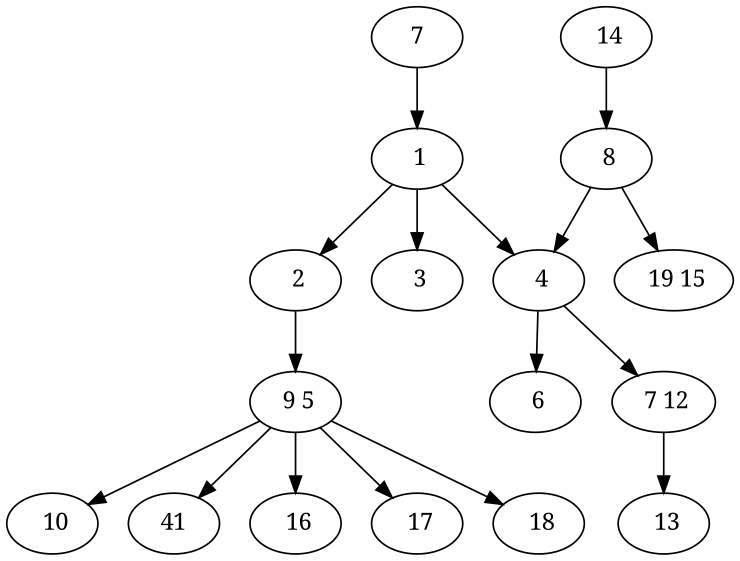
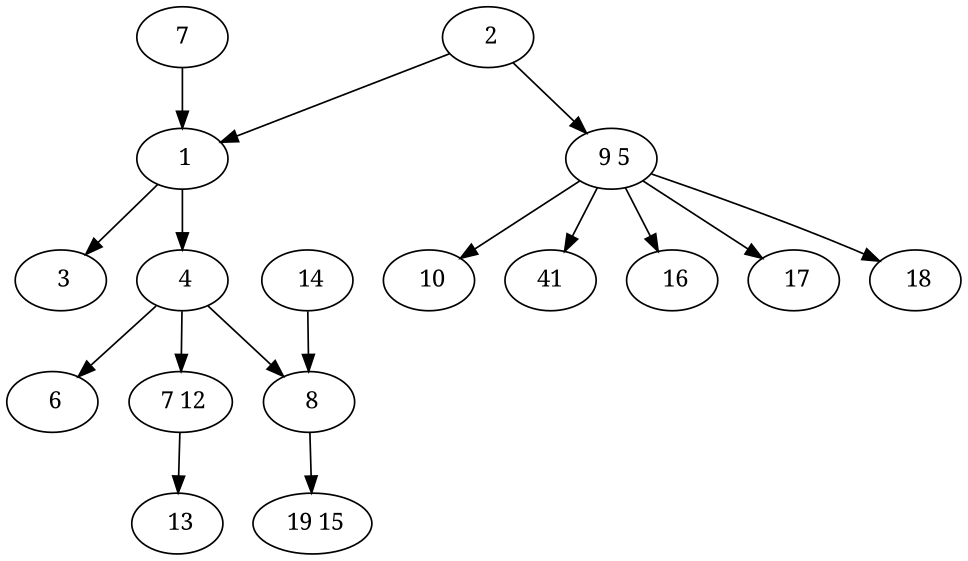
edge "8" -> "4": reversed
edge "1" -> "2": reversed
